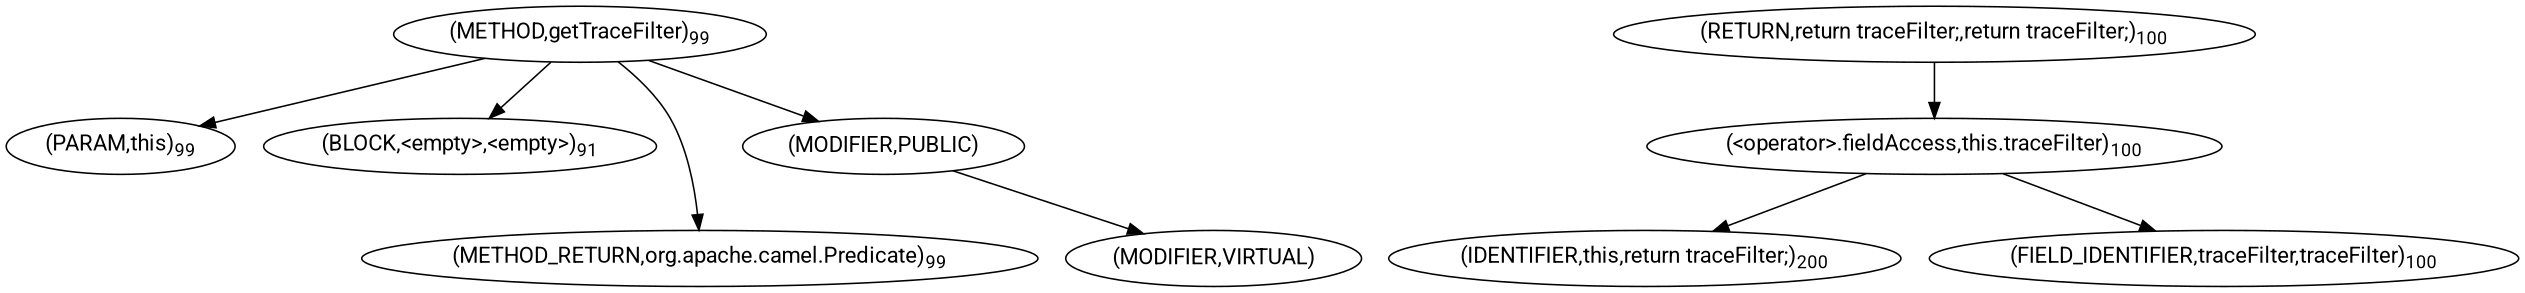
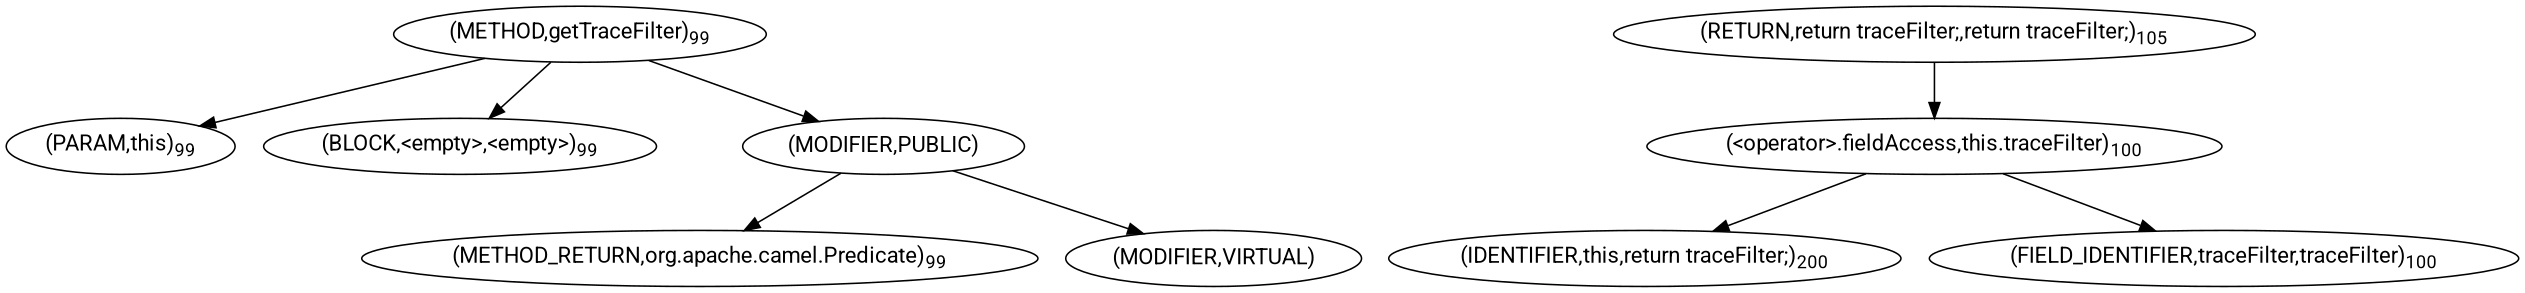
node "(RETURN,return traceFilter;,return traceFilter;)": text "100" -> "105"
edge "(METHOD,getTraceFilter)" -> "(METHOD_RETURN,org.apache.camel.Predicate)": now "(MODIFIER,PUBLIC)" -> "(METHOD_RETURN,org.apache.camel.Predicate)"
node "(BLOCK,<empty>,<empty>)": text "91" -> "99"
